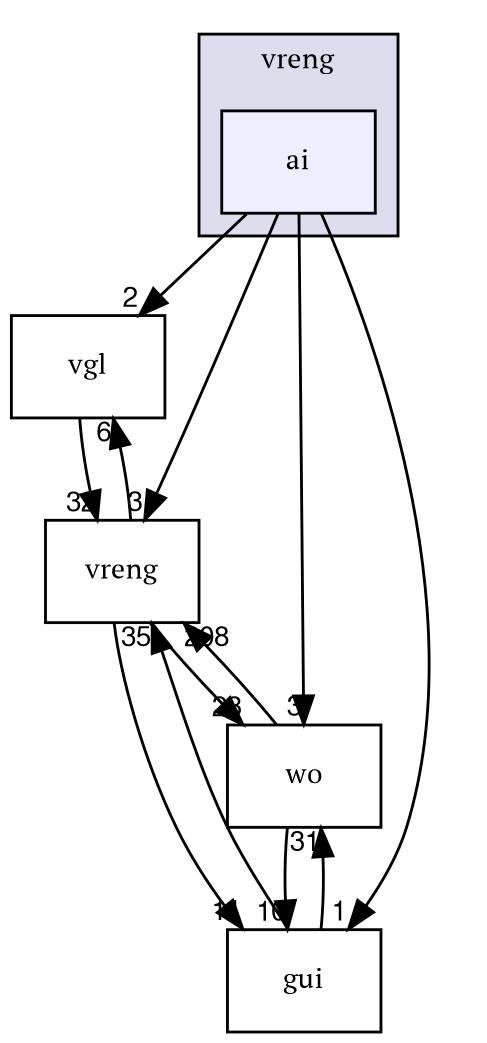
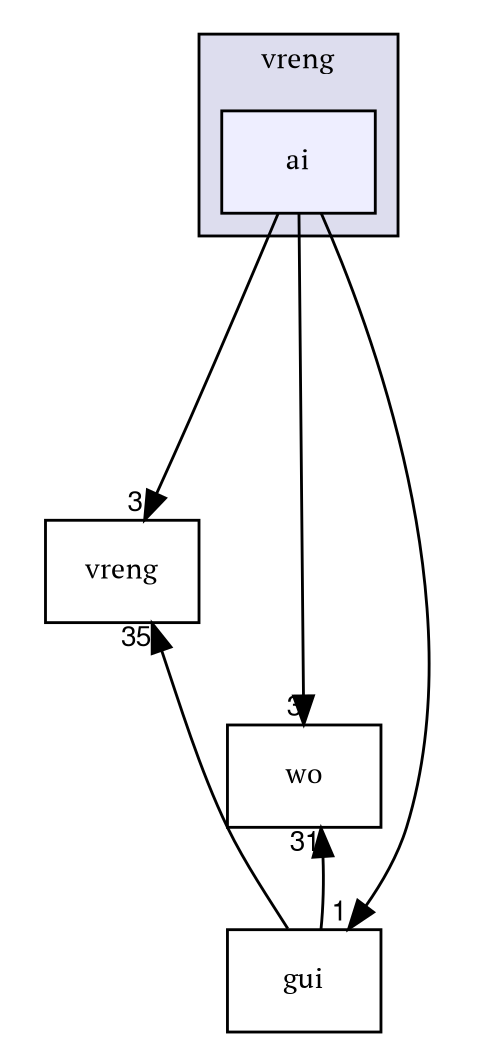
node "vgl": removed
edge "vreng" -> "wo": removed
edge "wo" -> "vreng": removed
edge "vreng" -> "gui": removed
edge "wo" -> "gui": removed
